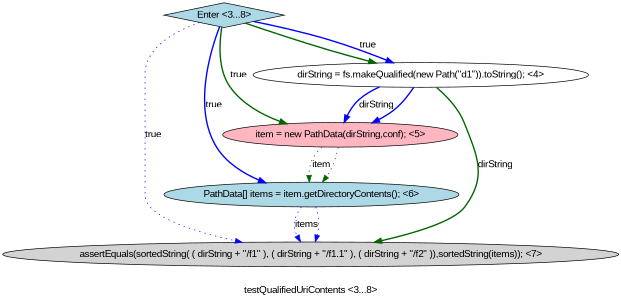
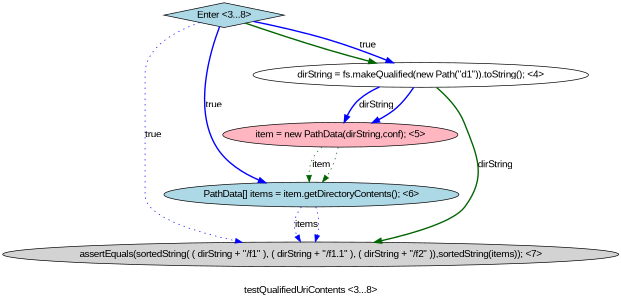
edge "Enter <3...8>" -> "item = new PathData(dirString,conf); <5>": removed, label "true"
